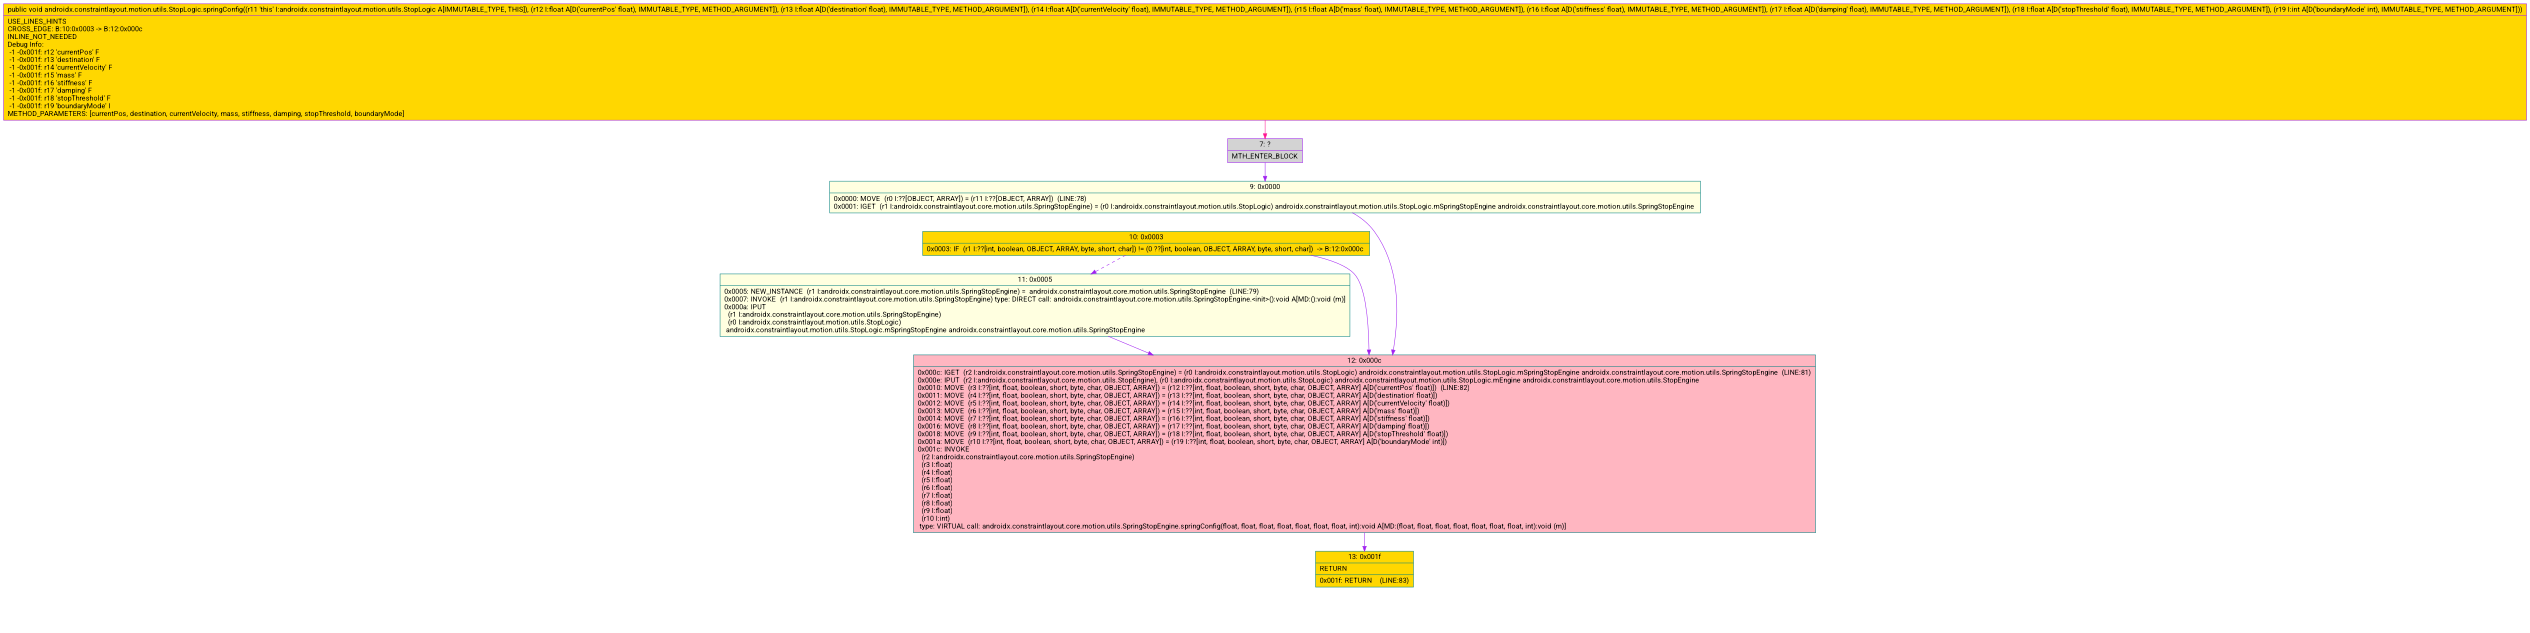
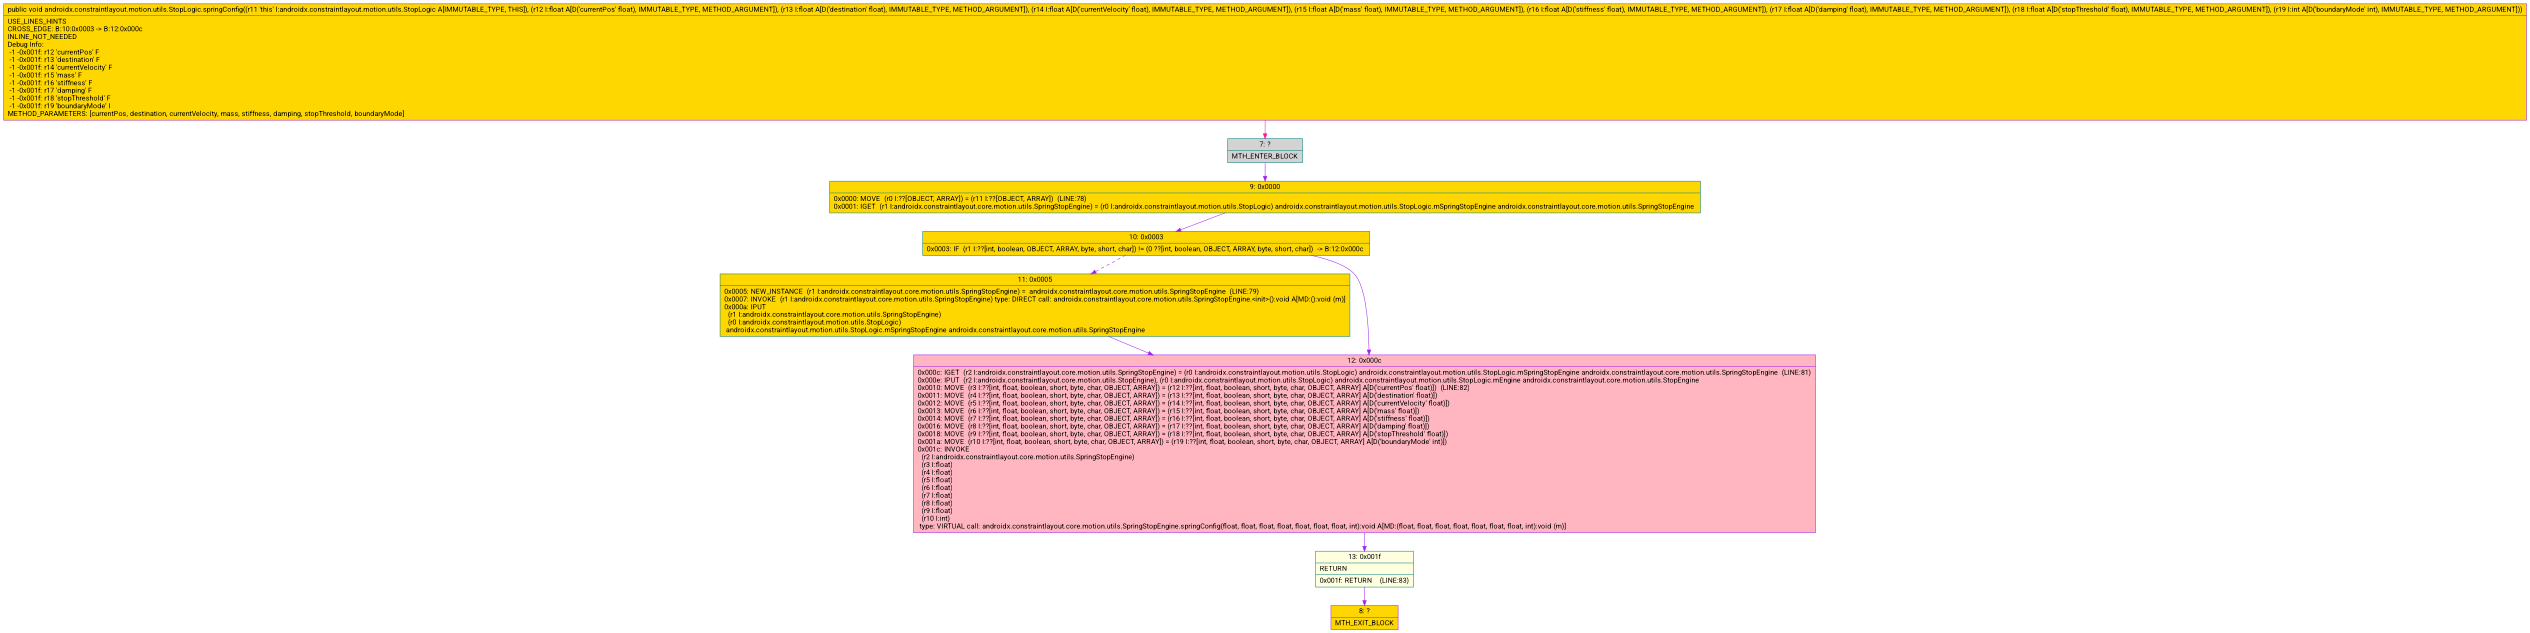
node "7: ?": color purple -> teal
node "9: 0x0000": fillcolor lightyellow -> gold
edge "9: 0x0000" -> "12: 0x000c": now "9: 0x0000" -> "10: 0x0003"
node "11: 0x0005": fillcolor lightyellow -> gold
node "12: 0x000c": color teal -> purple
node "13: 0x001f": fillcolor gold -> lightyellow
node "8: ?": added
